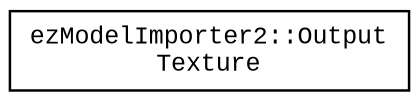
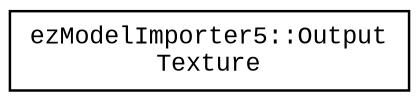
node "ezModelImporter2::Output Texture": label "ezModelImporter2::Output Texture" -> "ezModelImporter5::Output Texture"
